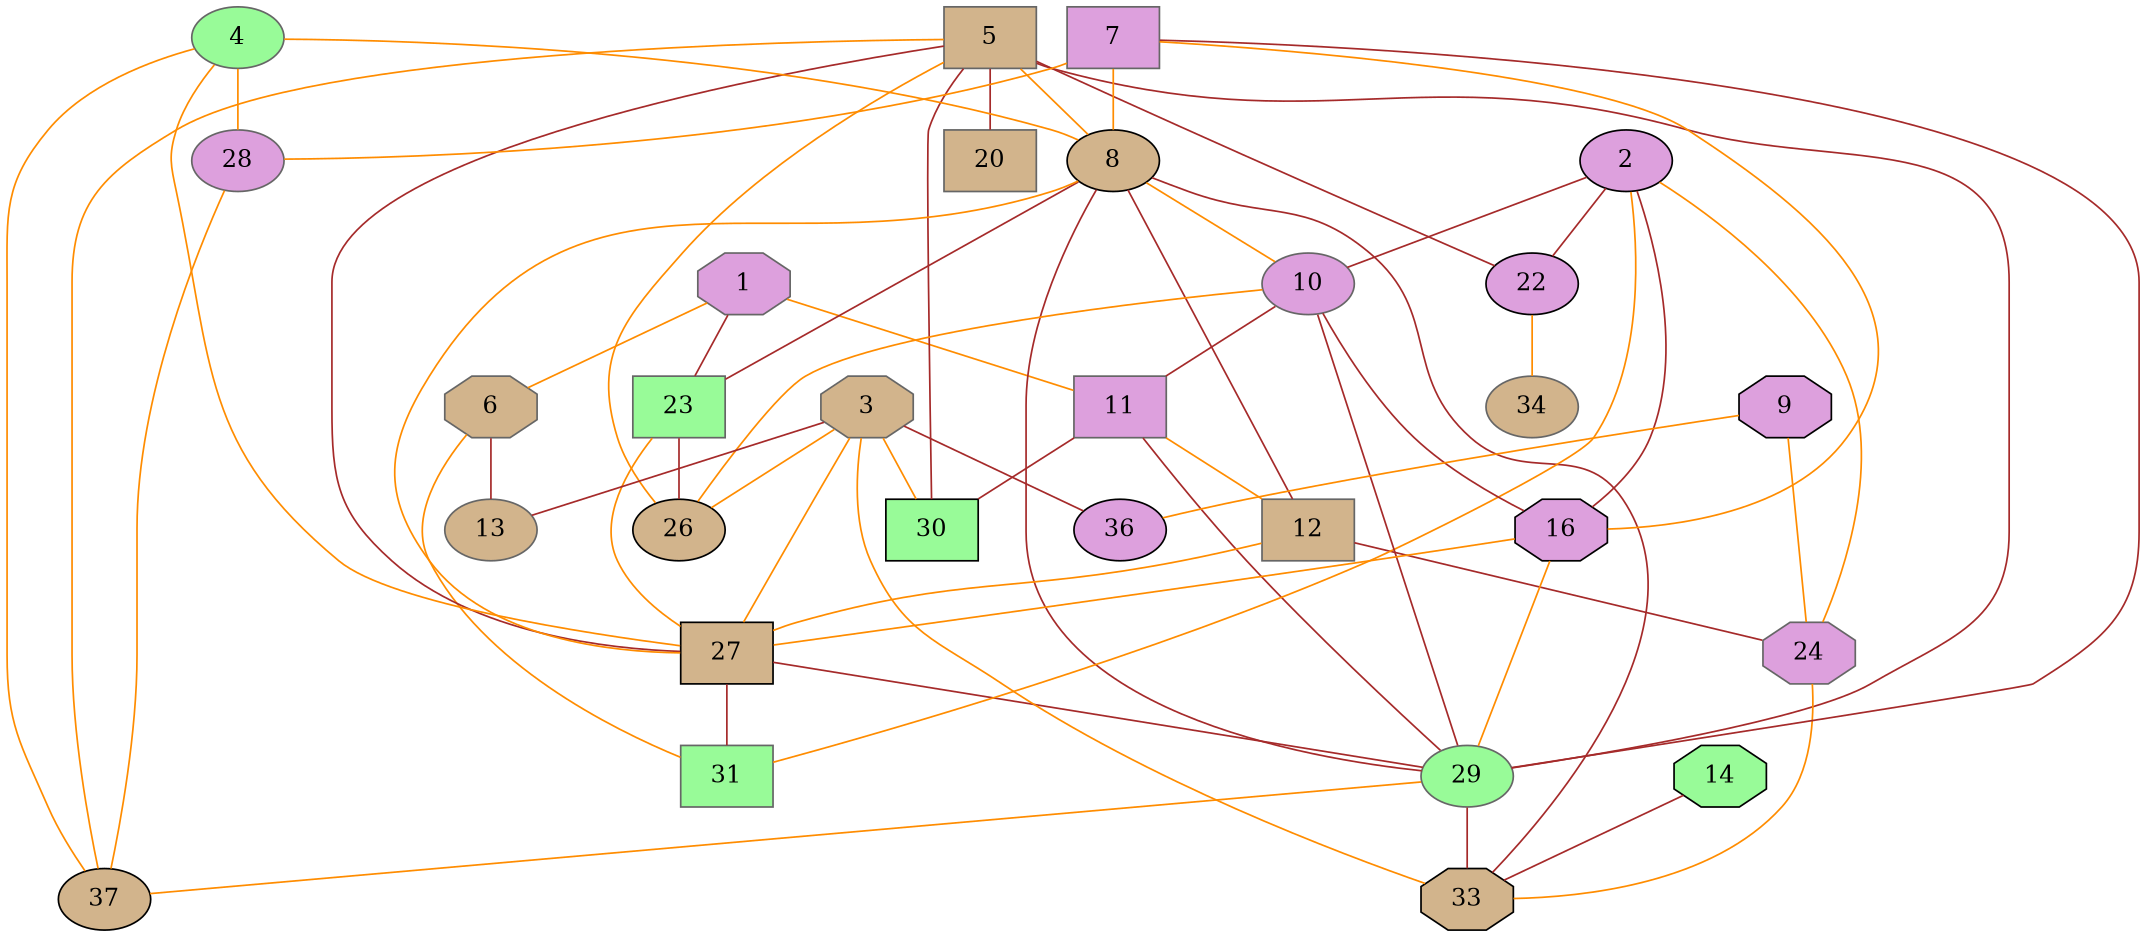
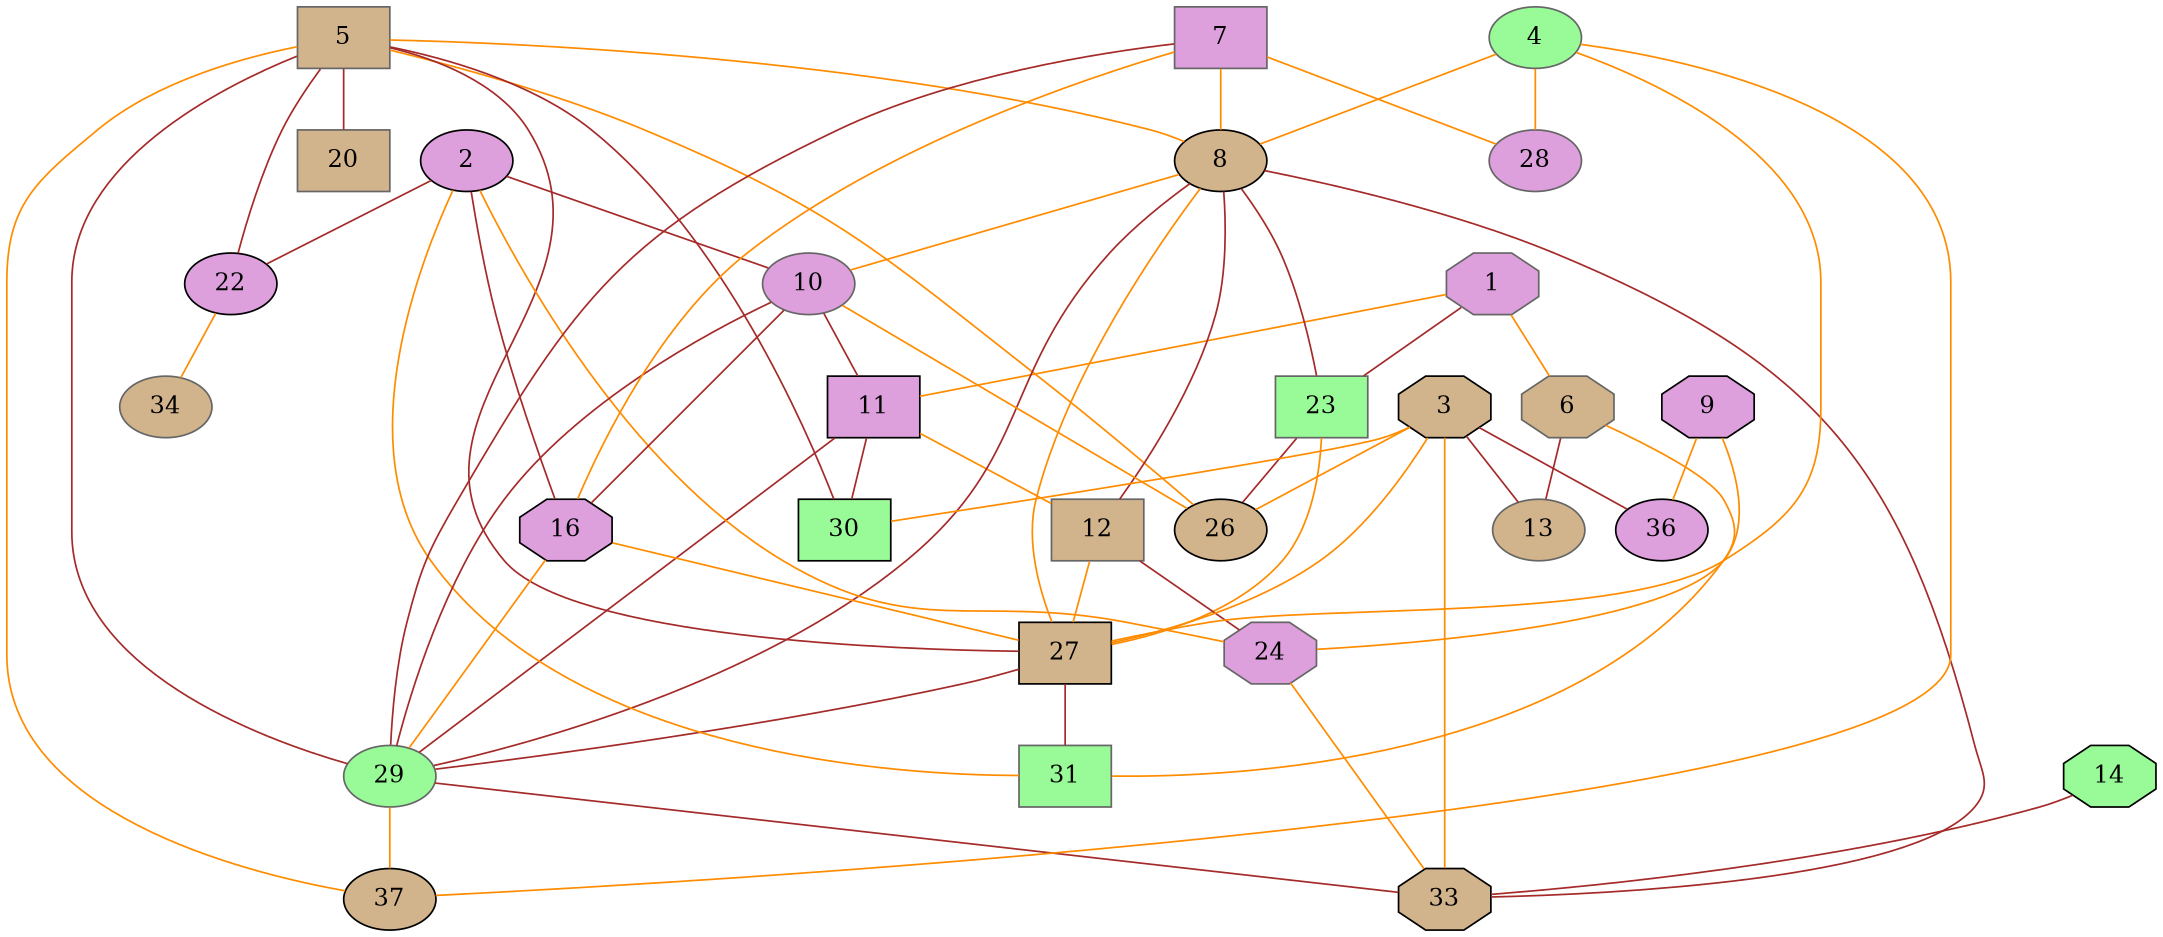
node "3": color gray40 -> black
node "11": color gray40 -> black
edge "28" -- "37": removed
